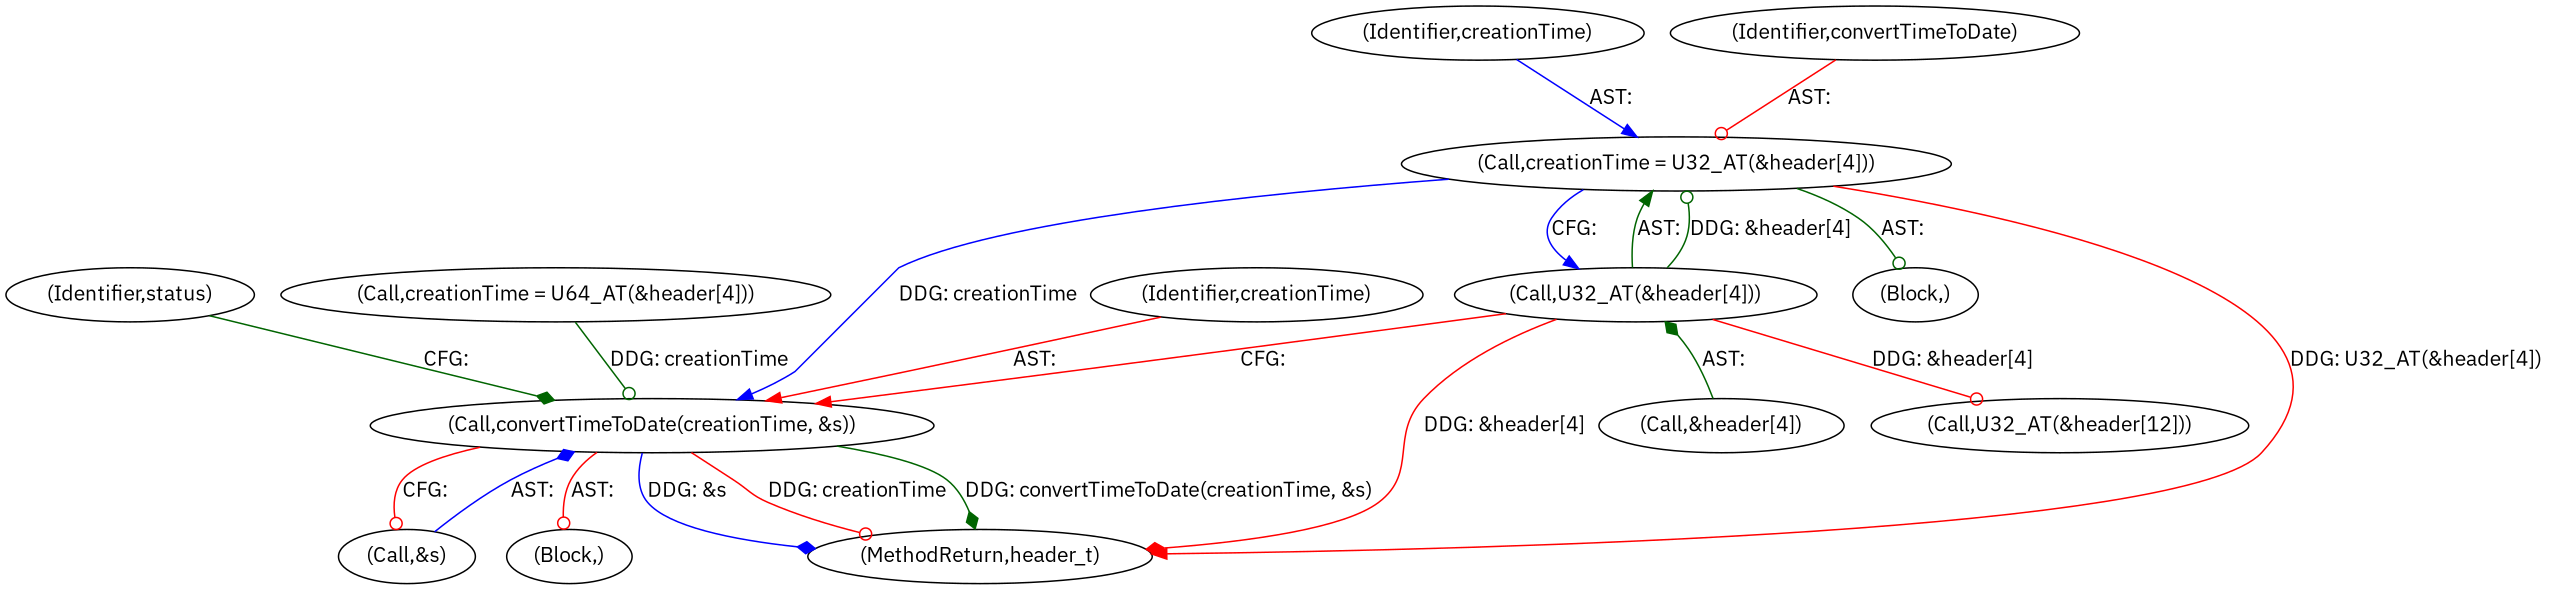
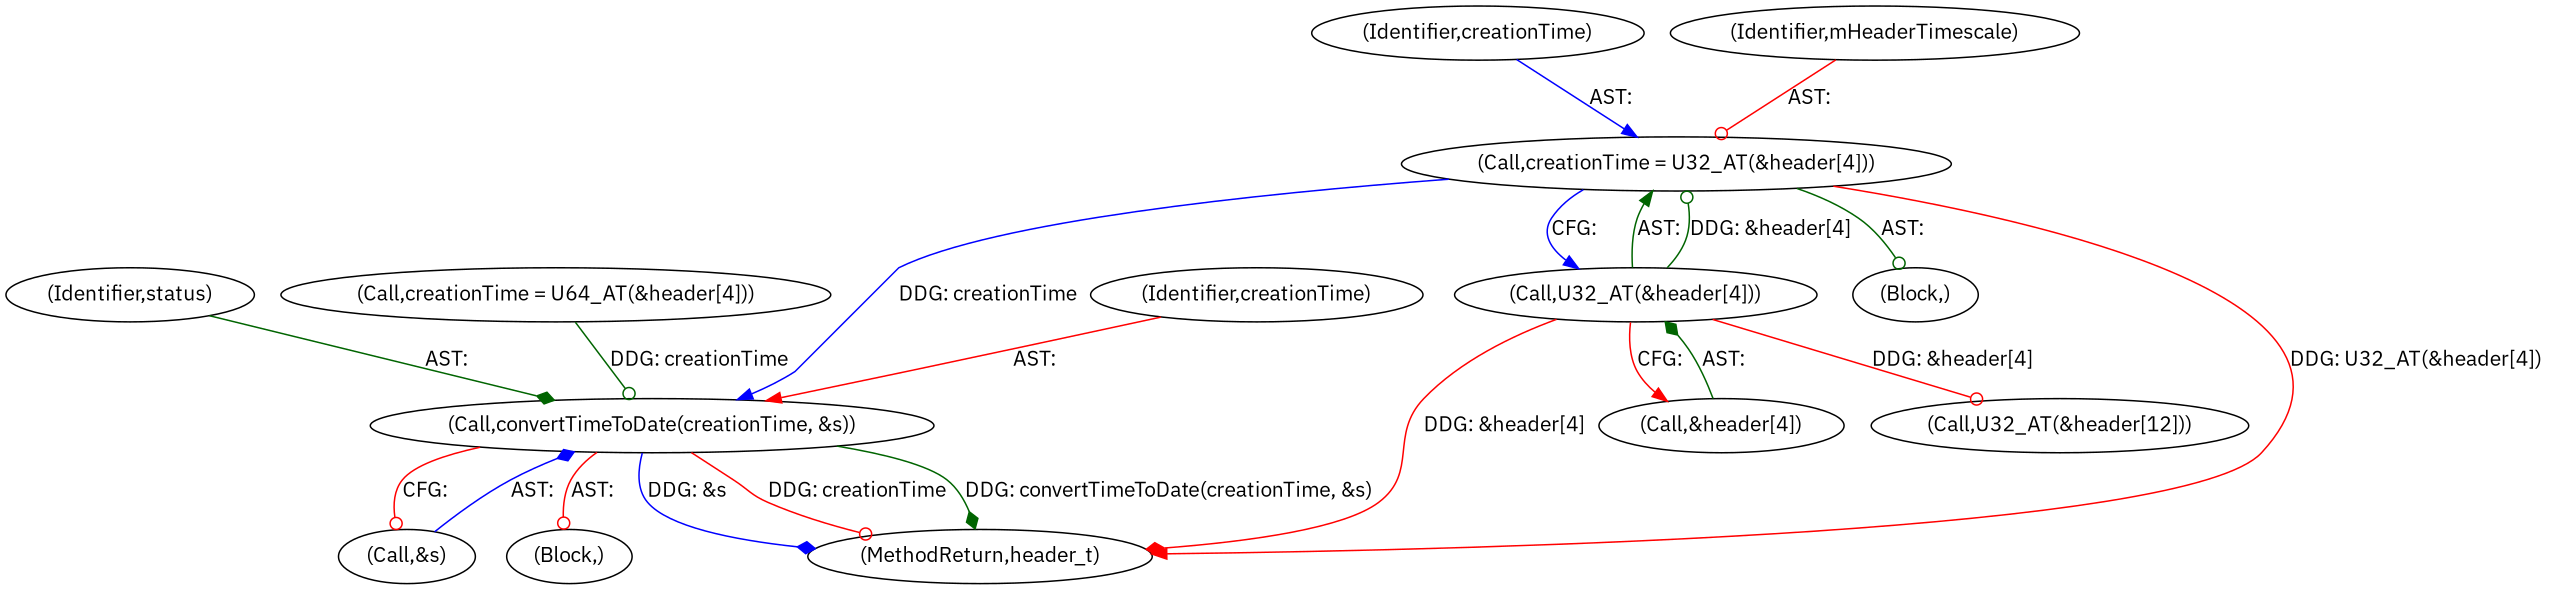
node "(Identifier,convertTimeToDate)": label "(Identifier,convertTimeToDate)" -> "(Identifier,mHeaderTimescale)"
edge "(Call,U32_AT(&header[4]))" -> "(Call,convertTimeToDate(creationTime, &s))": now "(Call,U32_AT(&header[4]))" -> "(Call,&header[4])"
edge "(Identifier,status)" -> "(Call,convertTimeToDate(creationTime, &s))": label "CFG: " -> "AST: "
